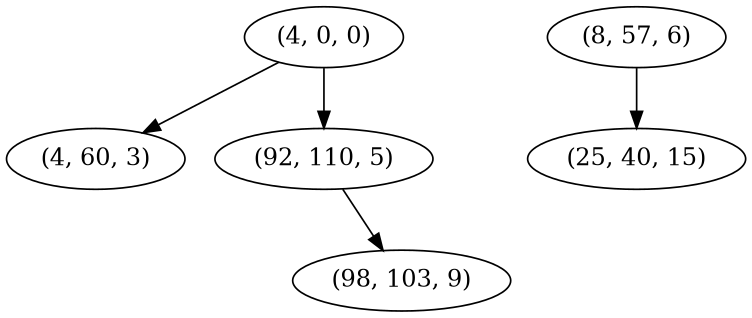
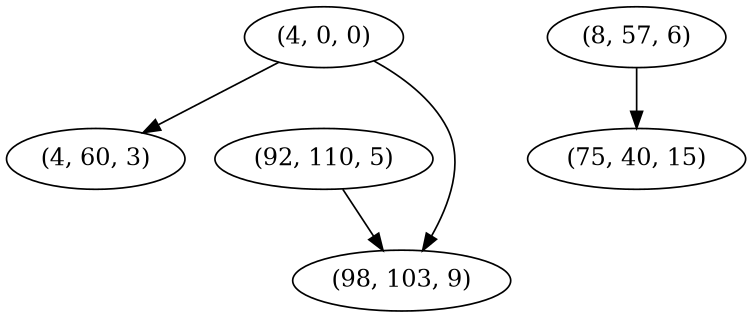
edge "(4, 0, 0)" -> "(92, 110, 5)": now "(4, 0, 0)" -> "(98, 103, 9)"
node "(25, 40, 15)": label "(25, 40, 15)" -> "(75, 40, 15)"
